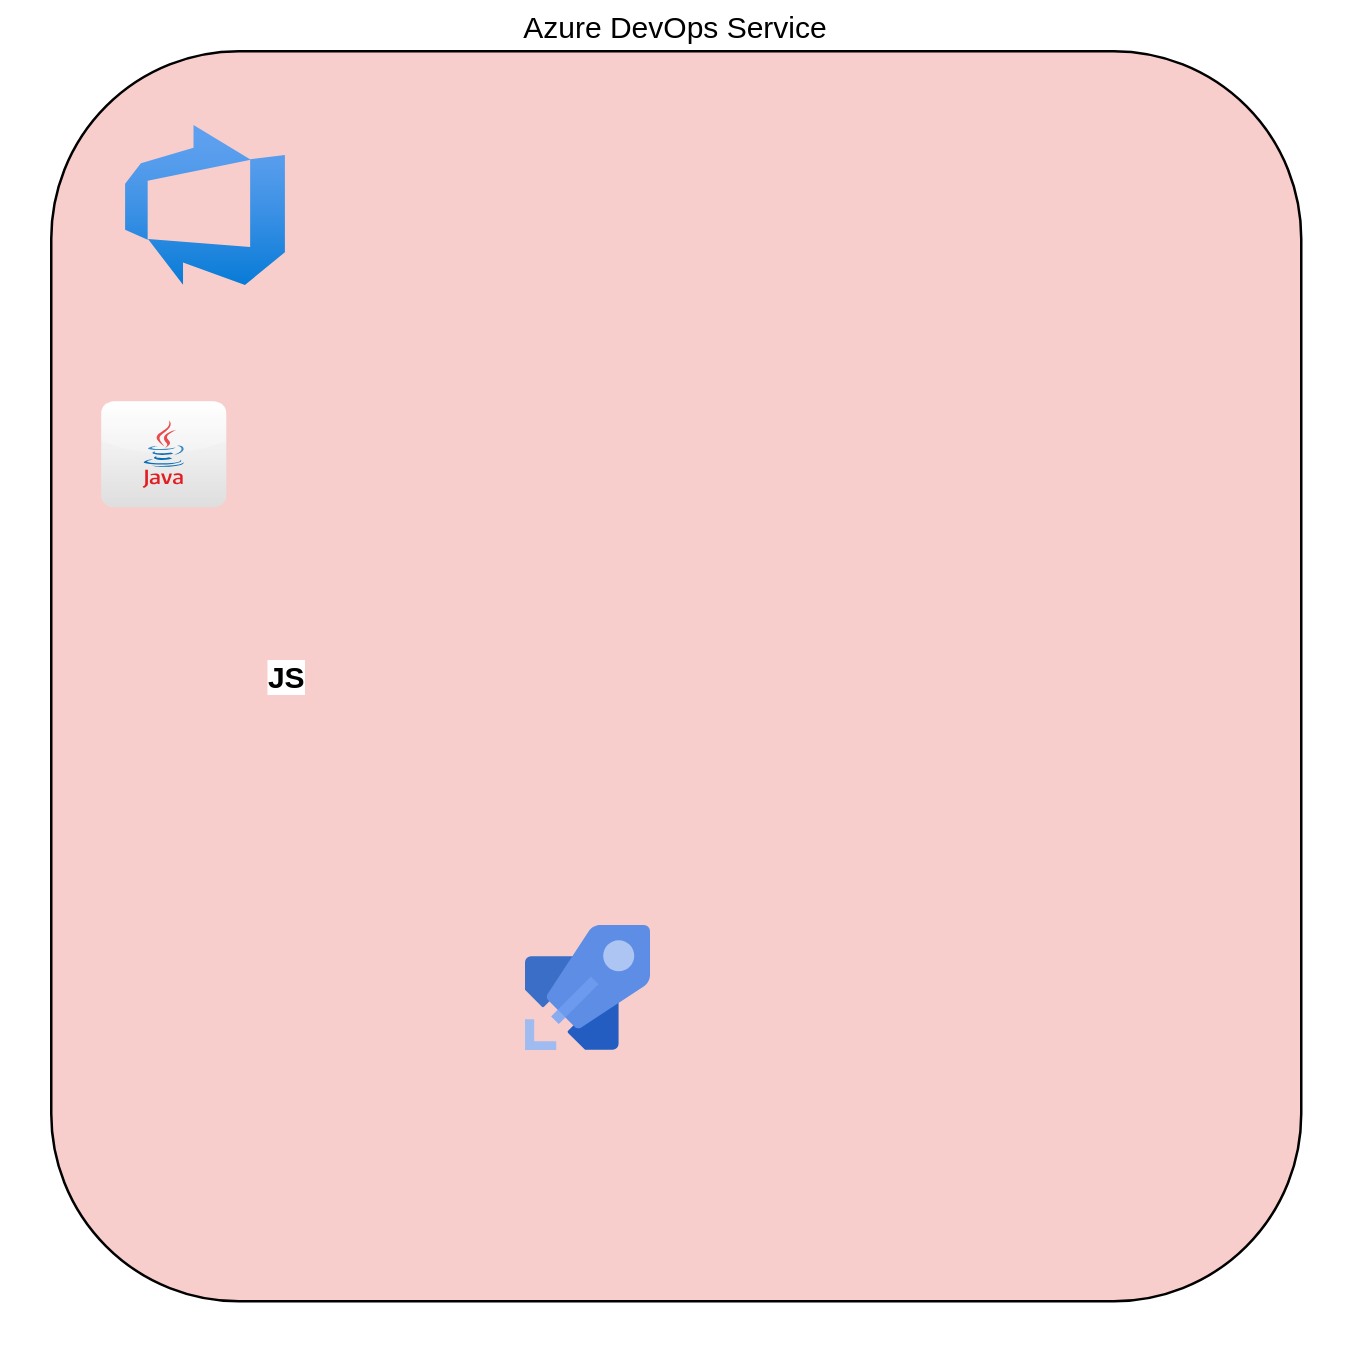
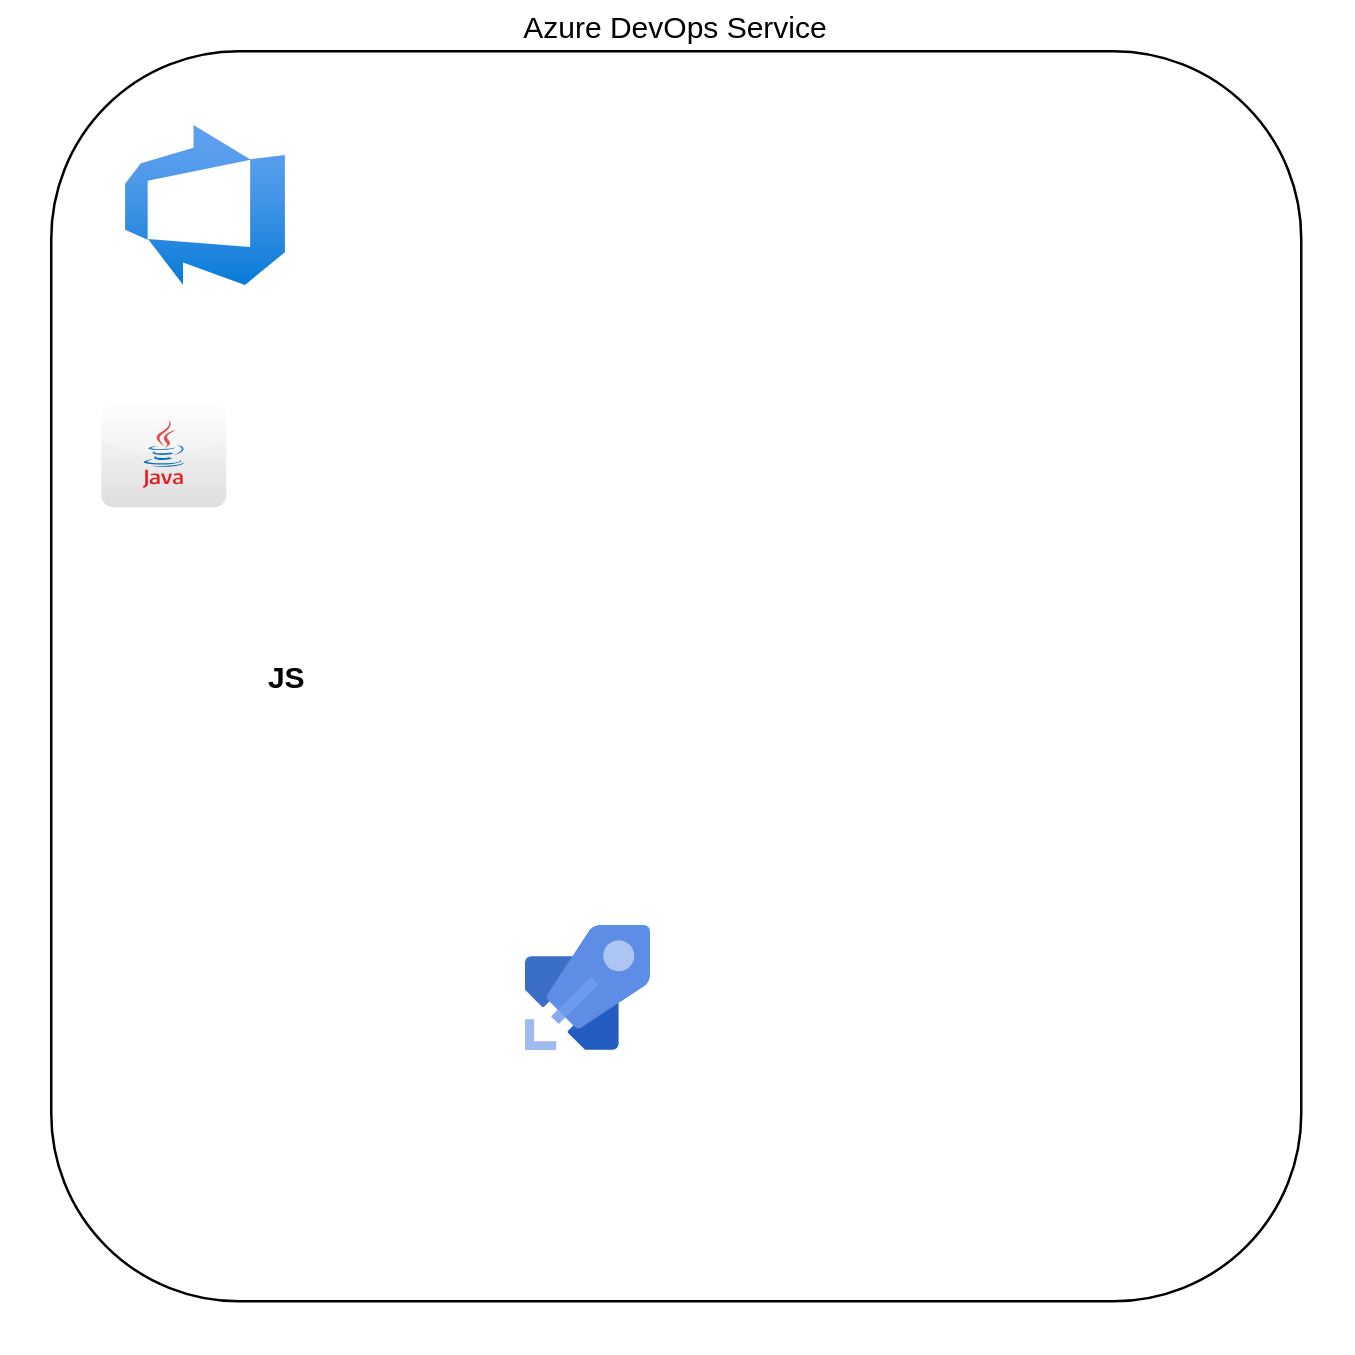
node "Azure DevOps Service": fillcolor #f8cecc -> #ffffff
